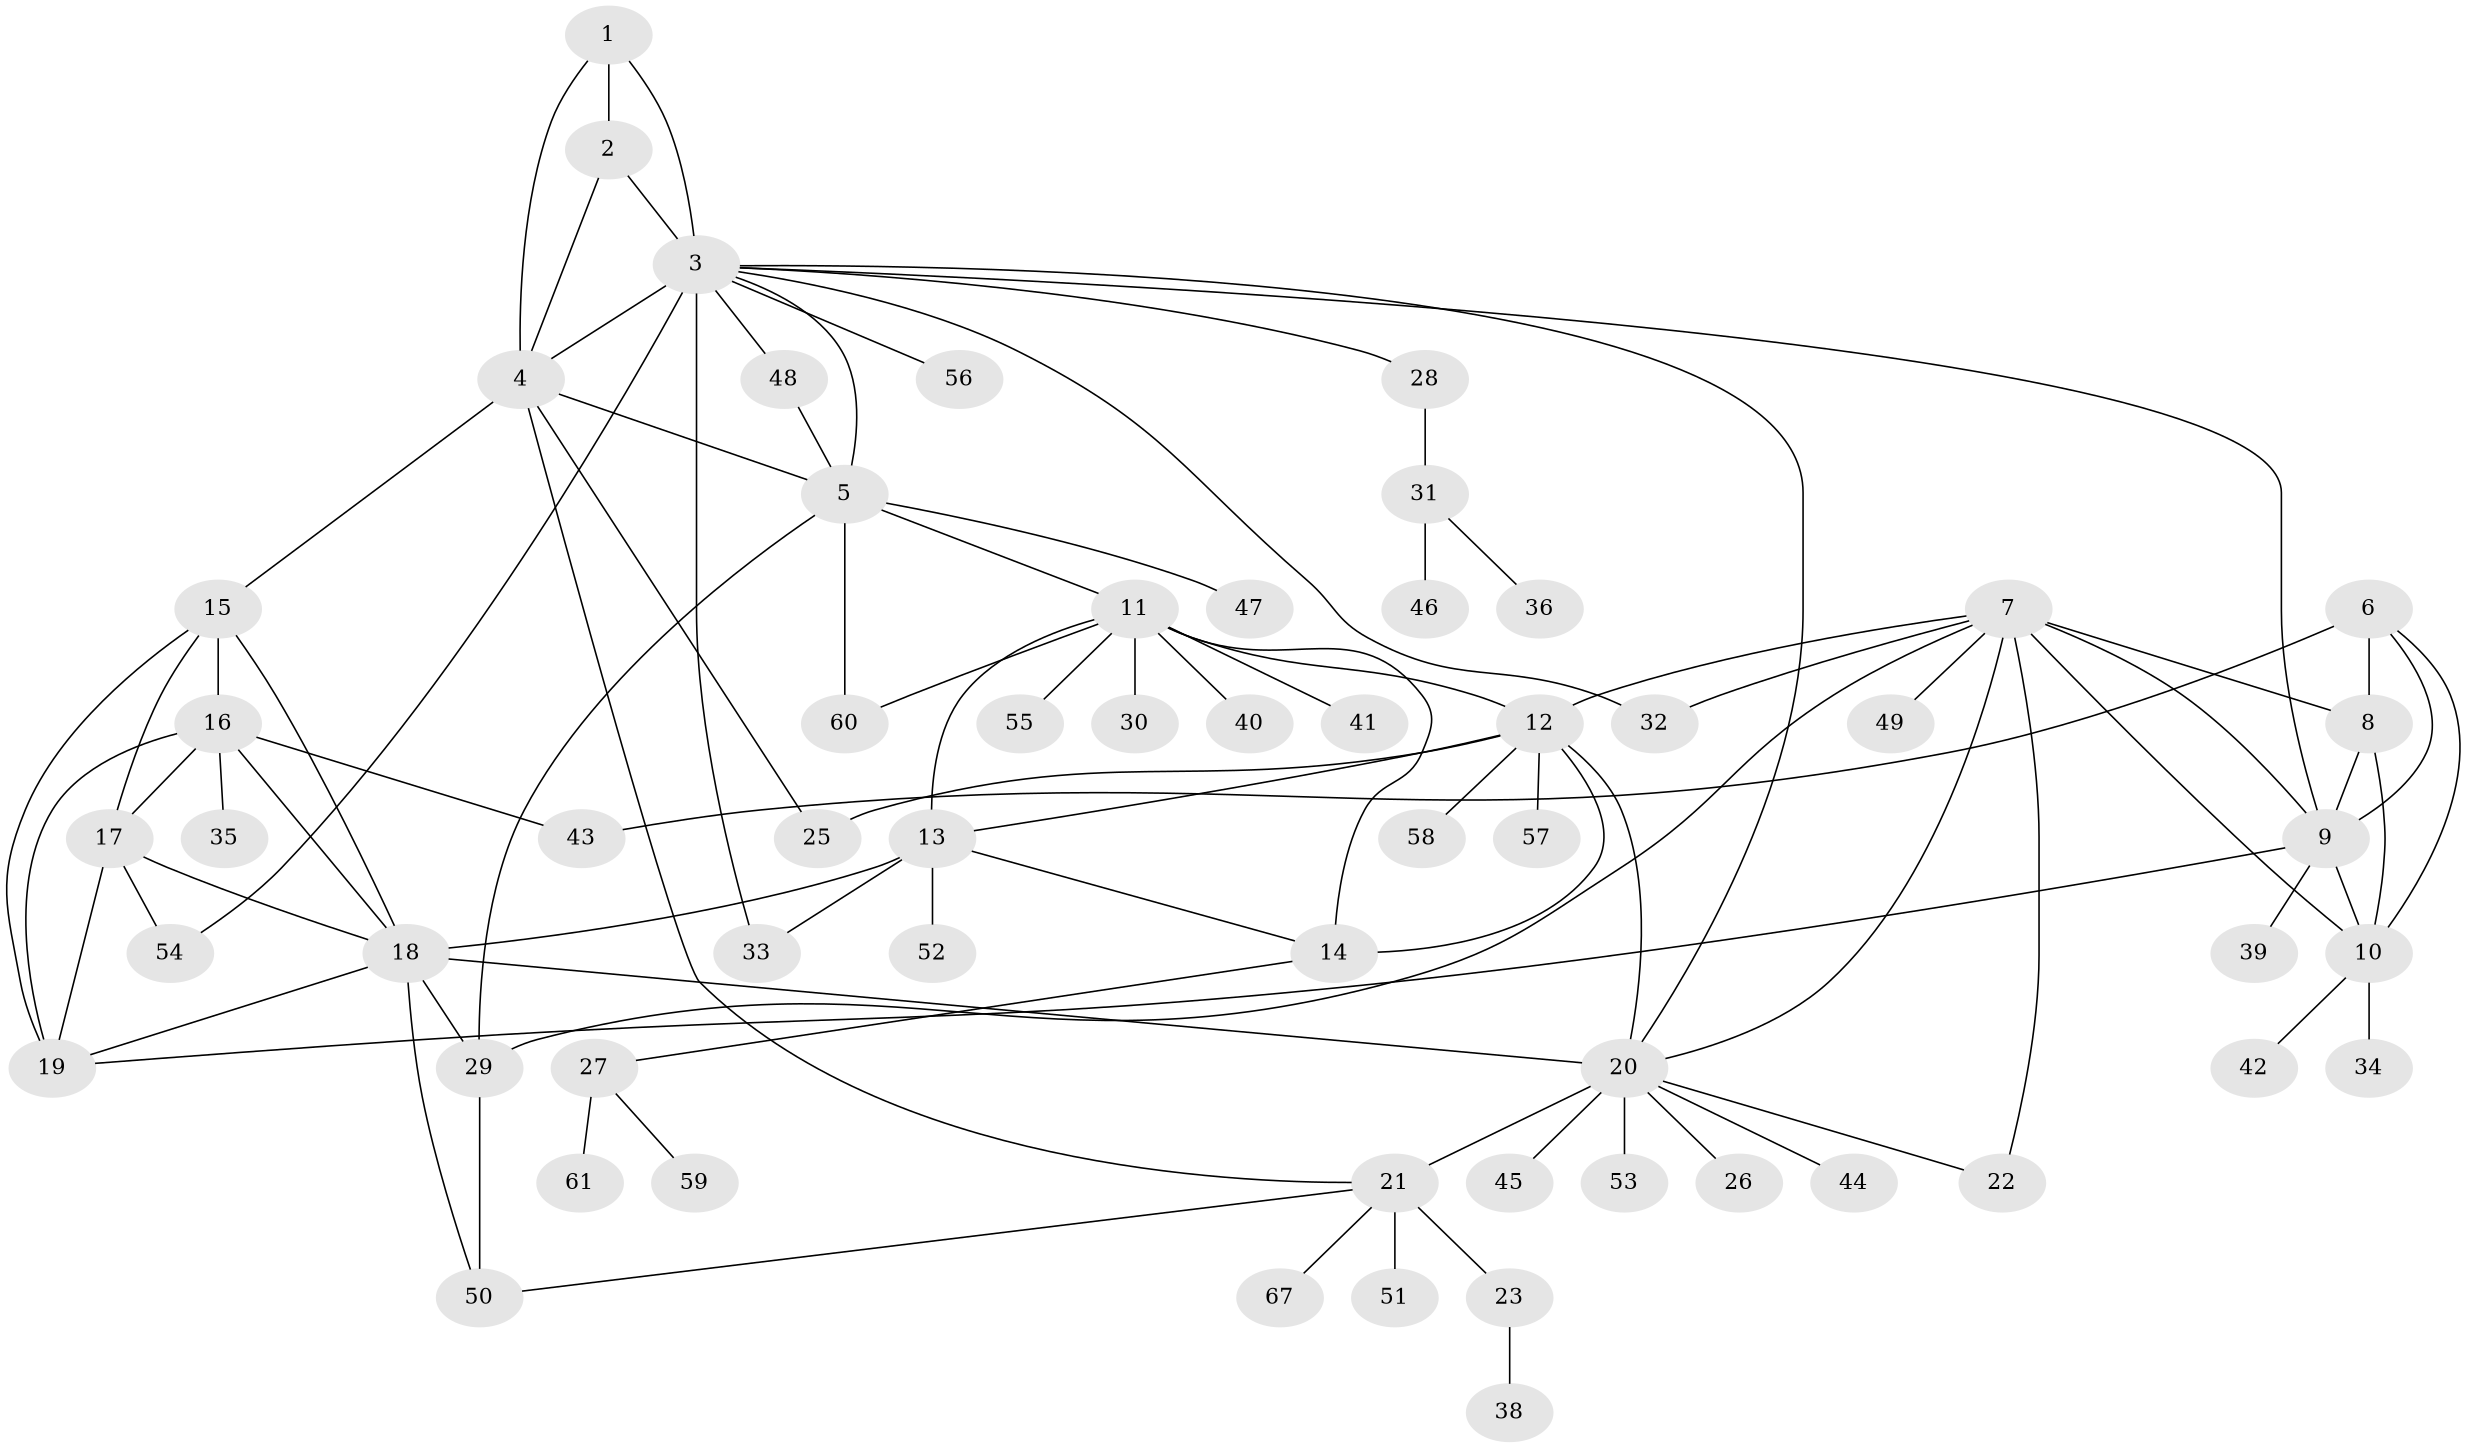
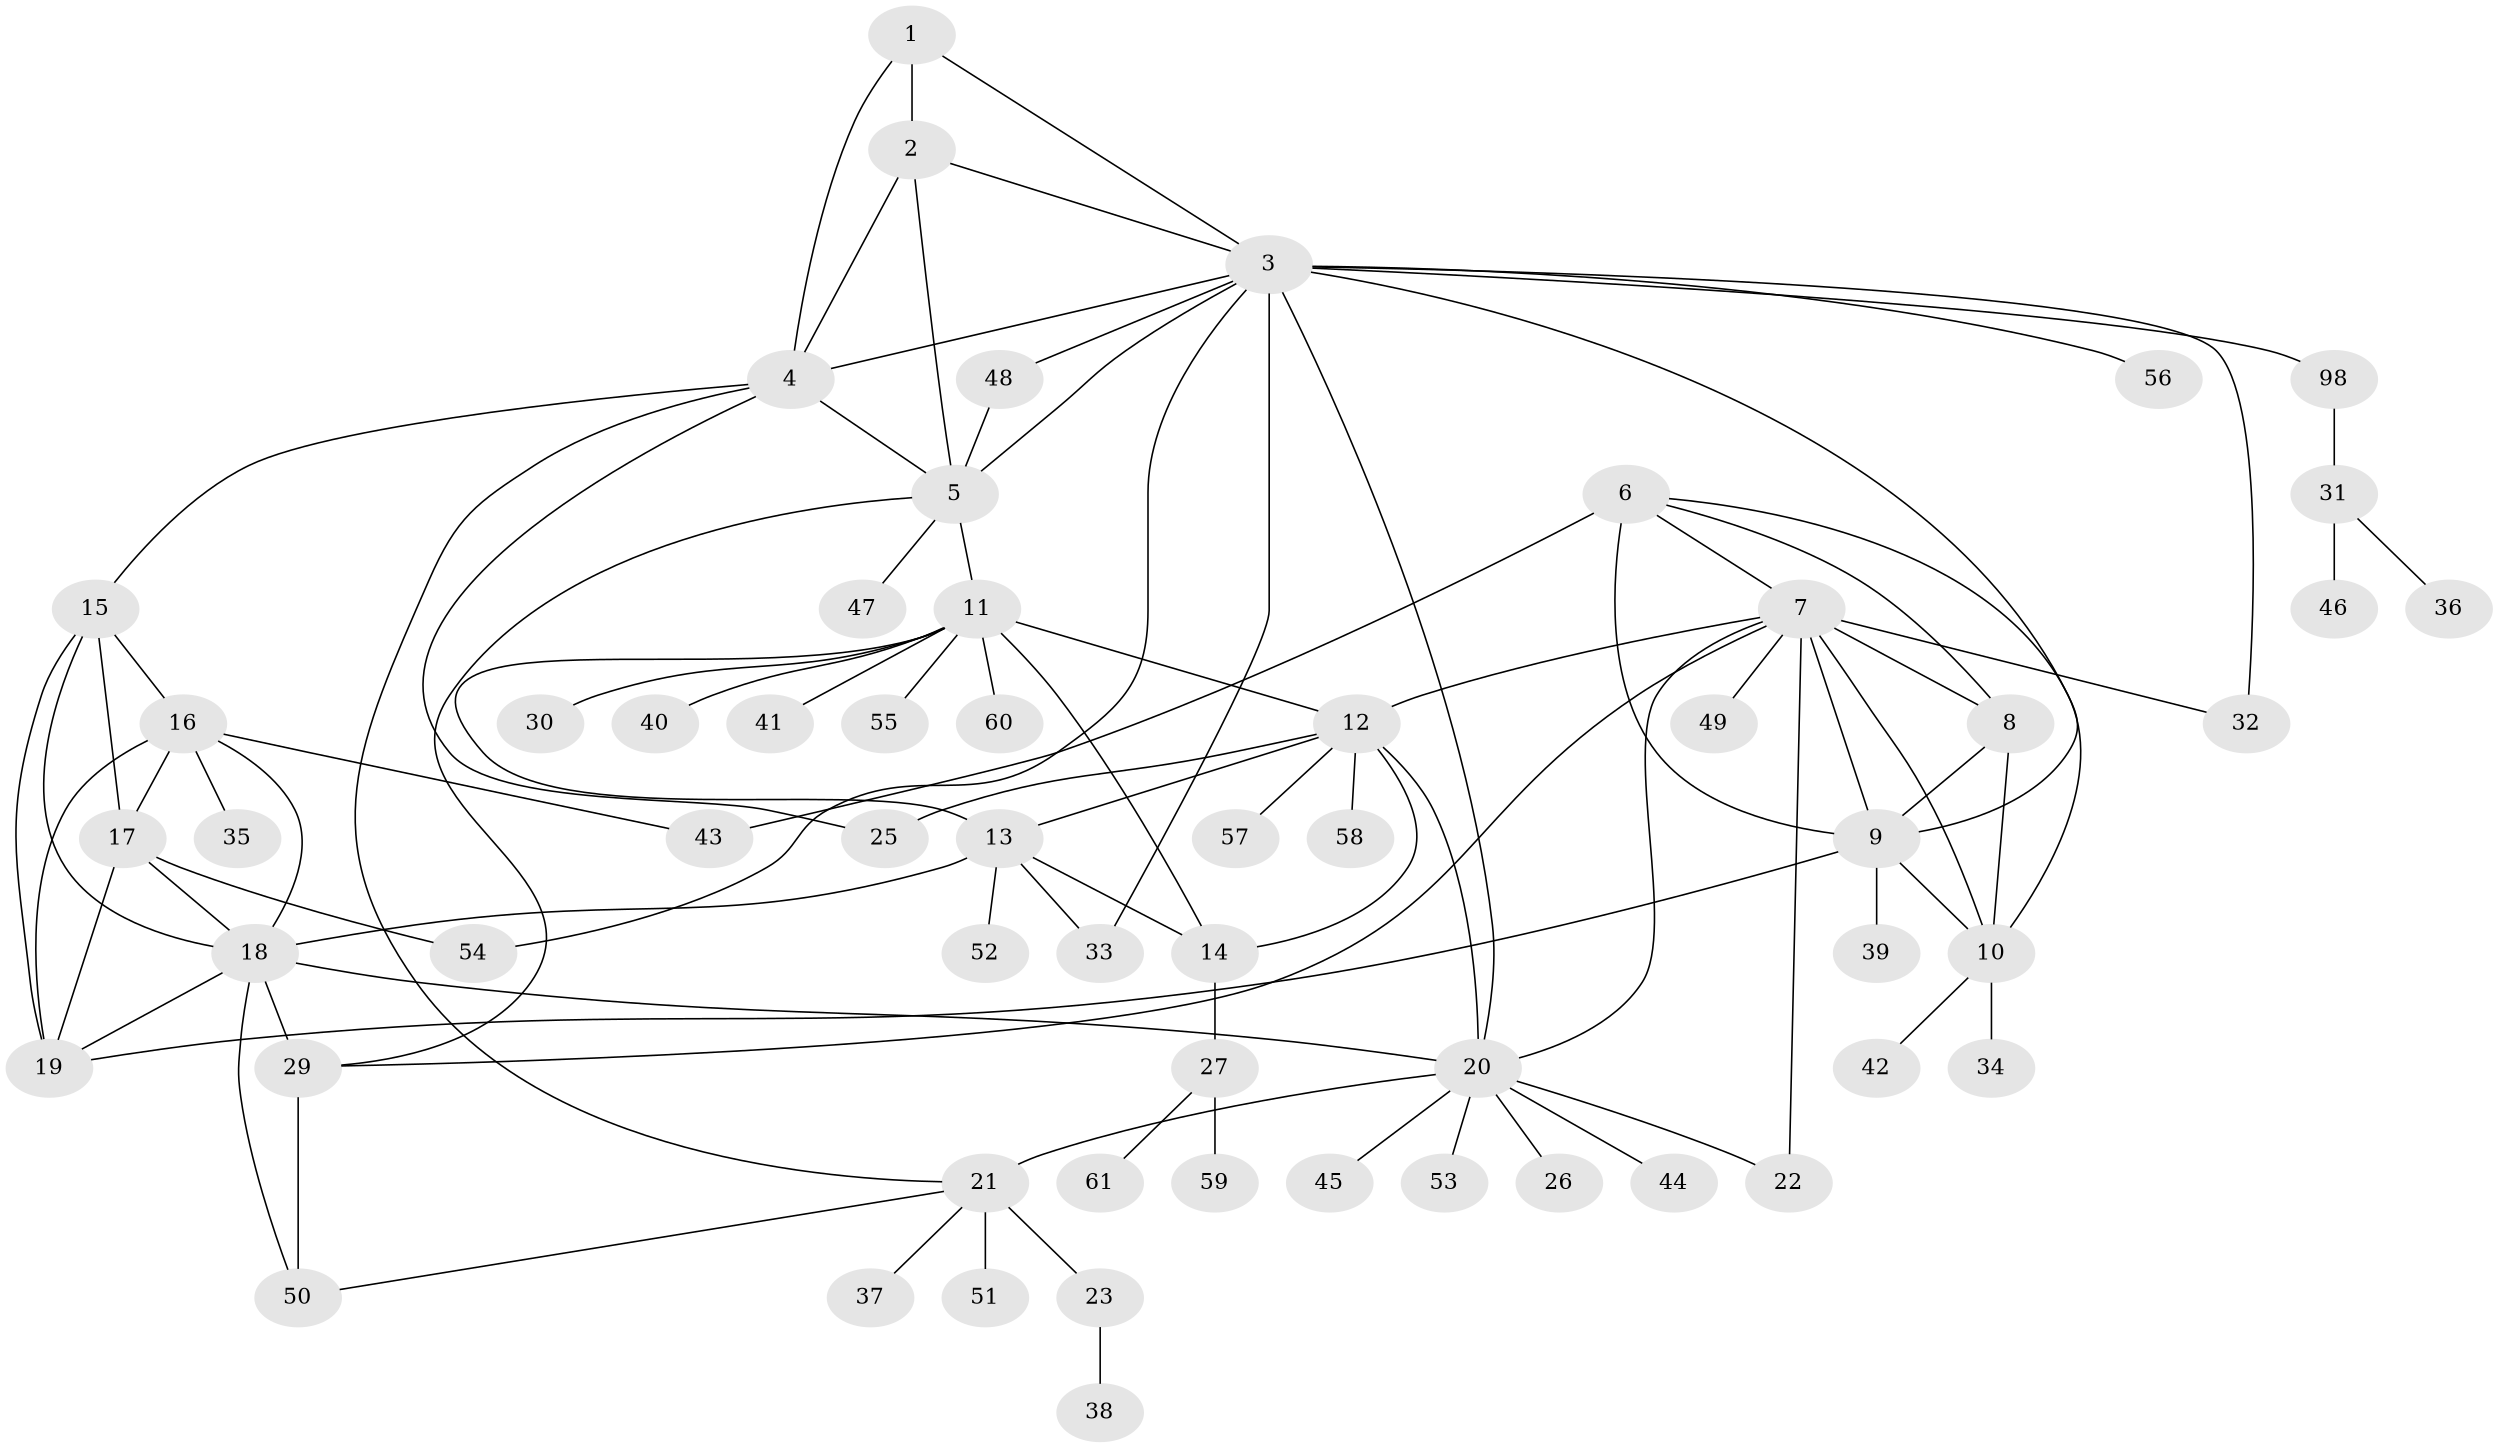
node "28": label "28" -> "98"
edge "6" -- "7": added
edge "5" -- "60": now "5" -- "2"
node "67": label "67" -> "37"
